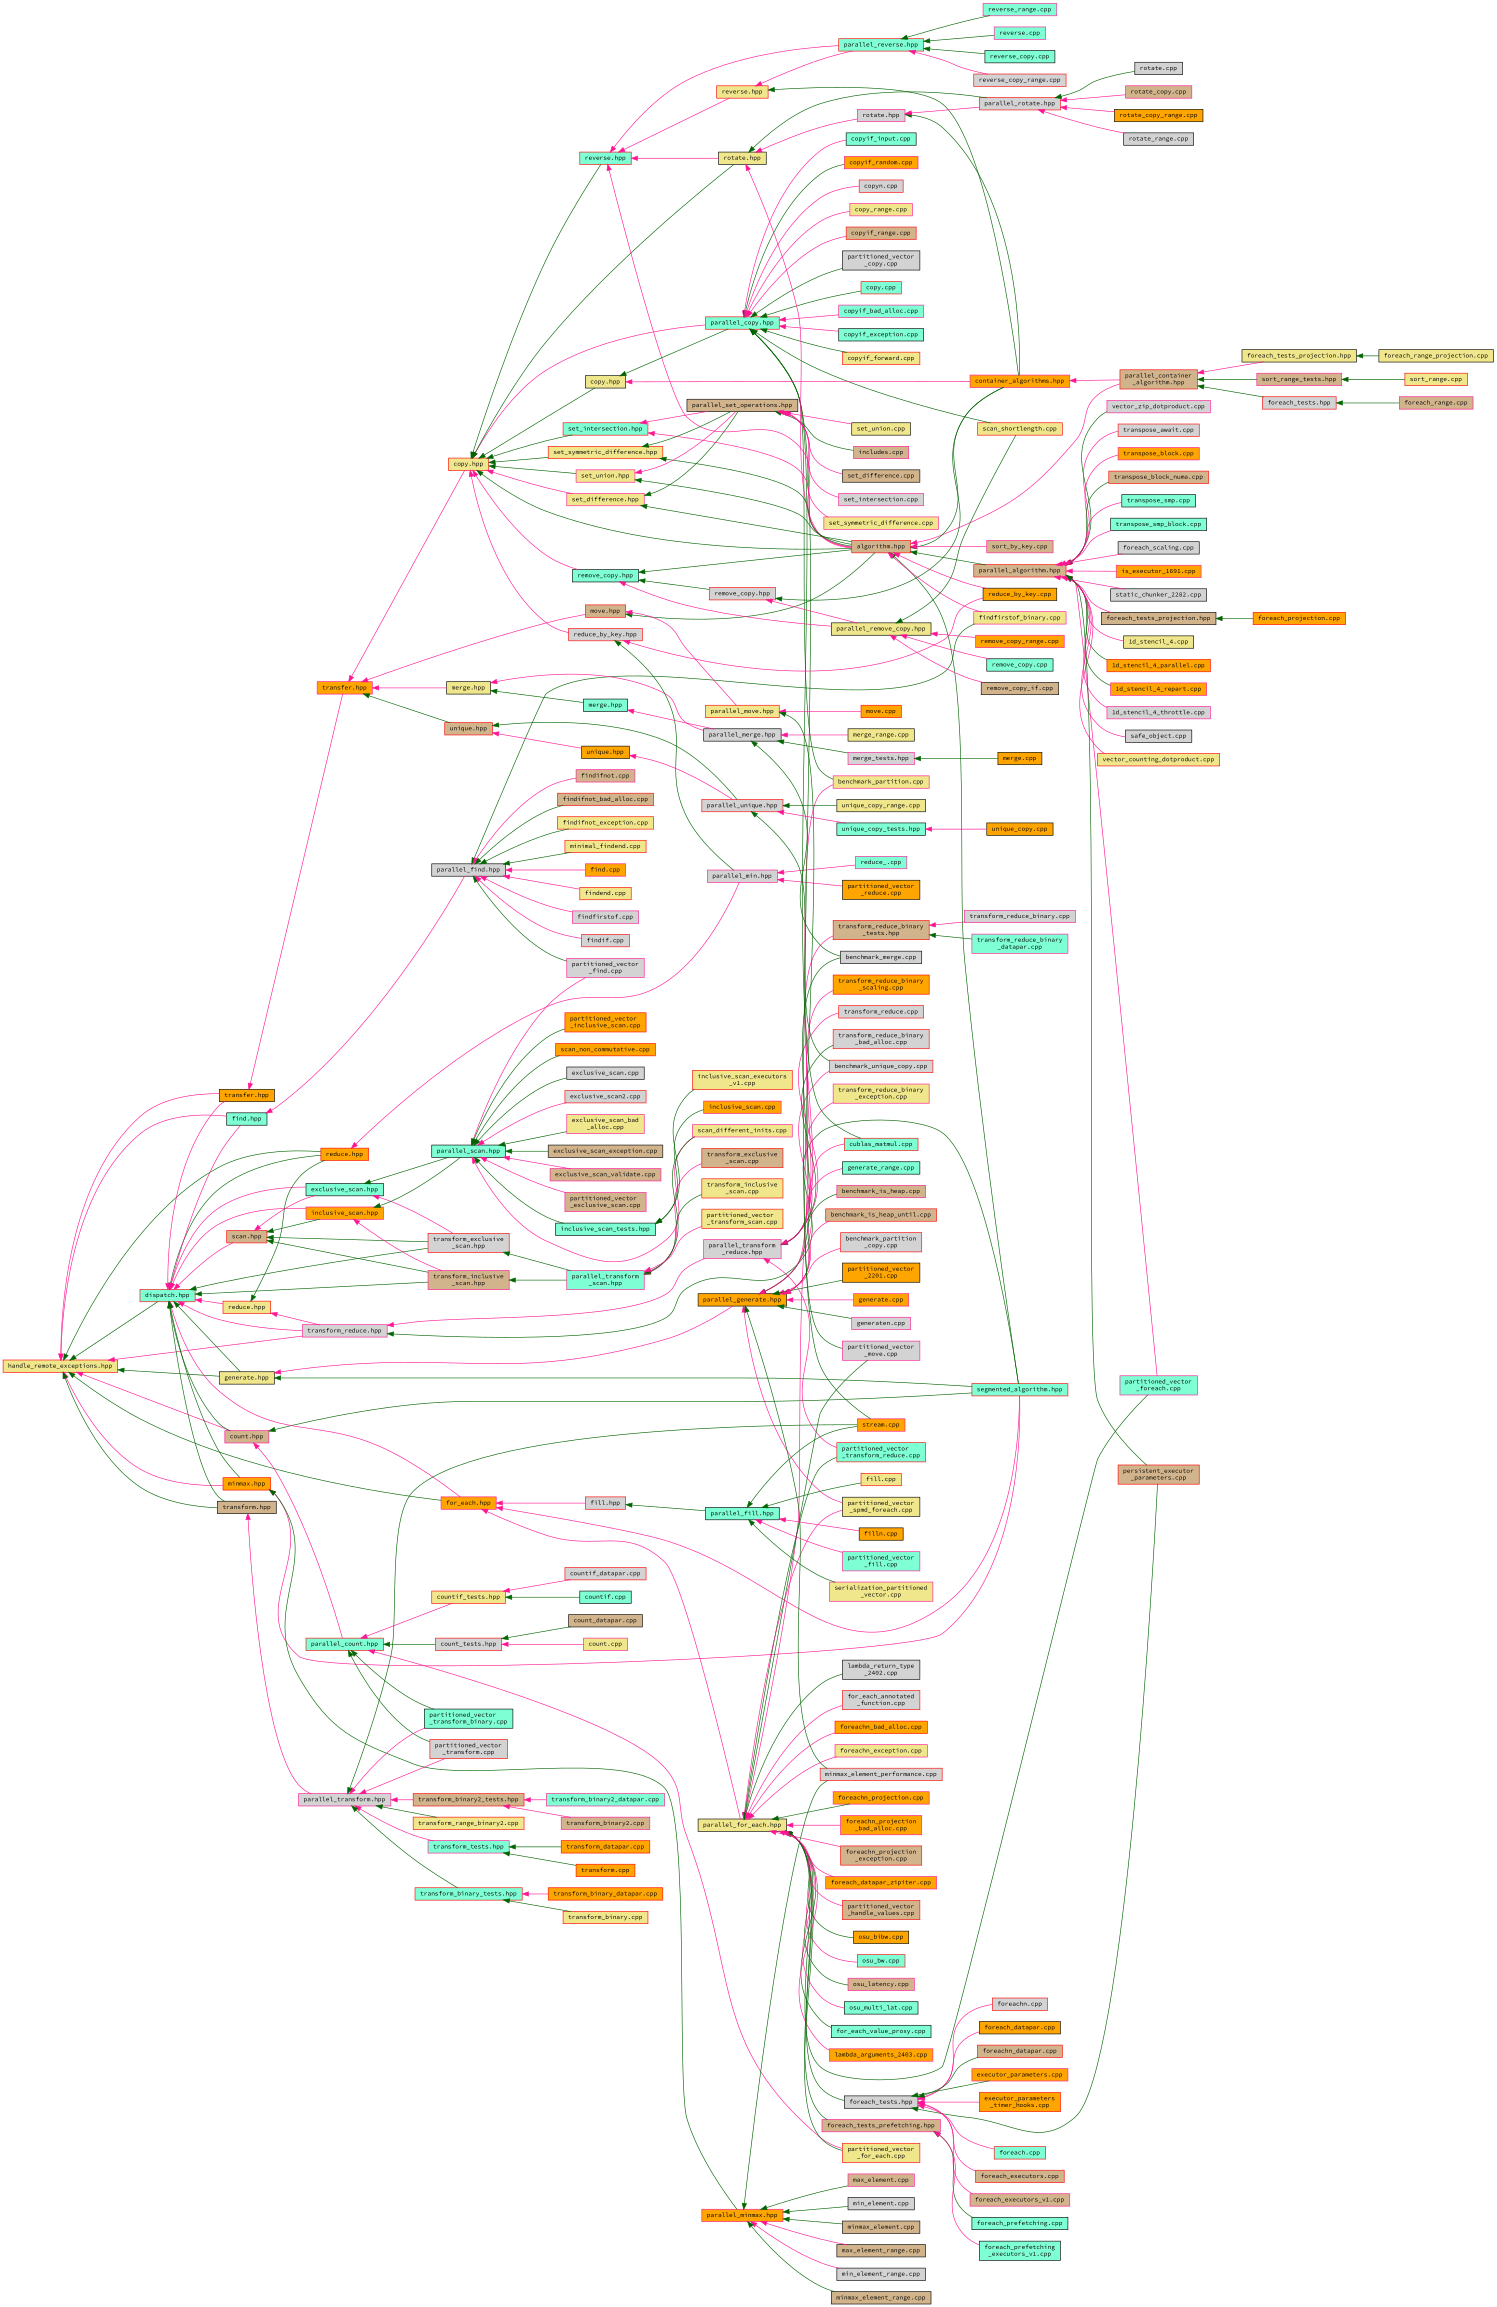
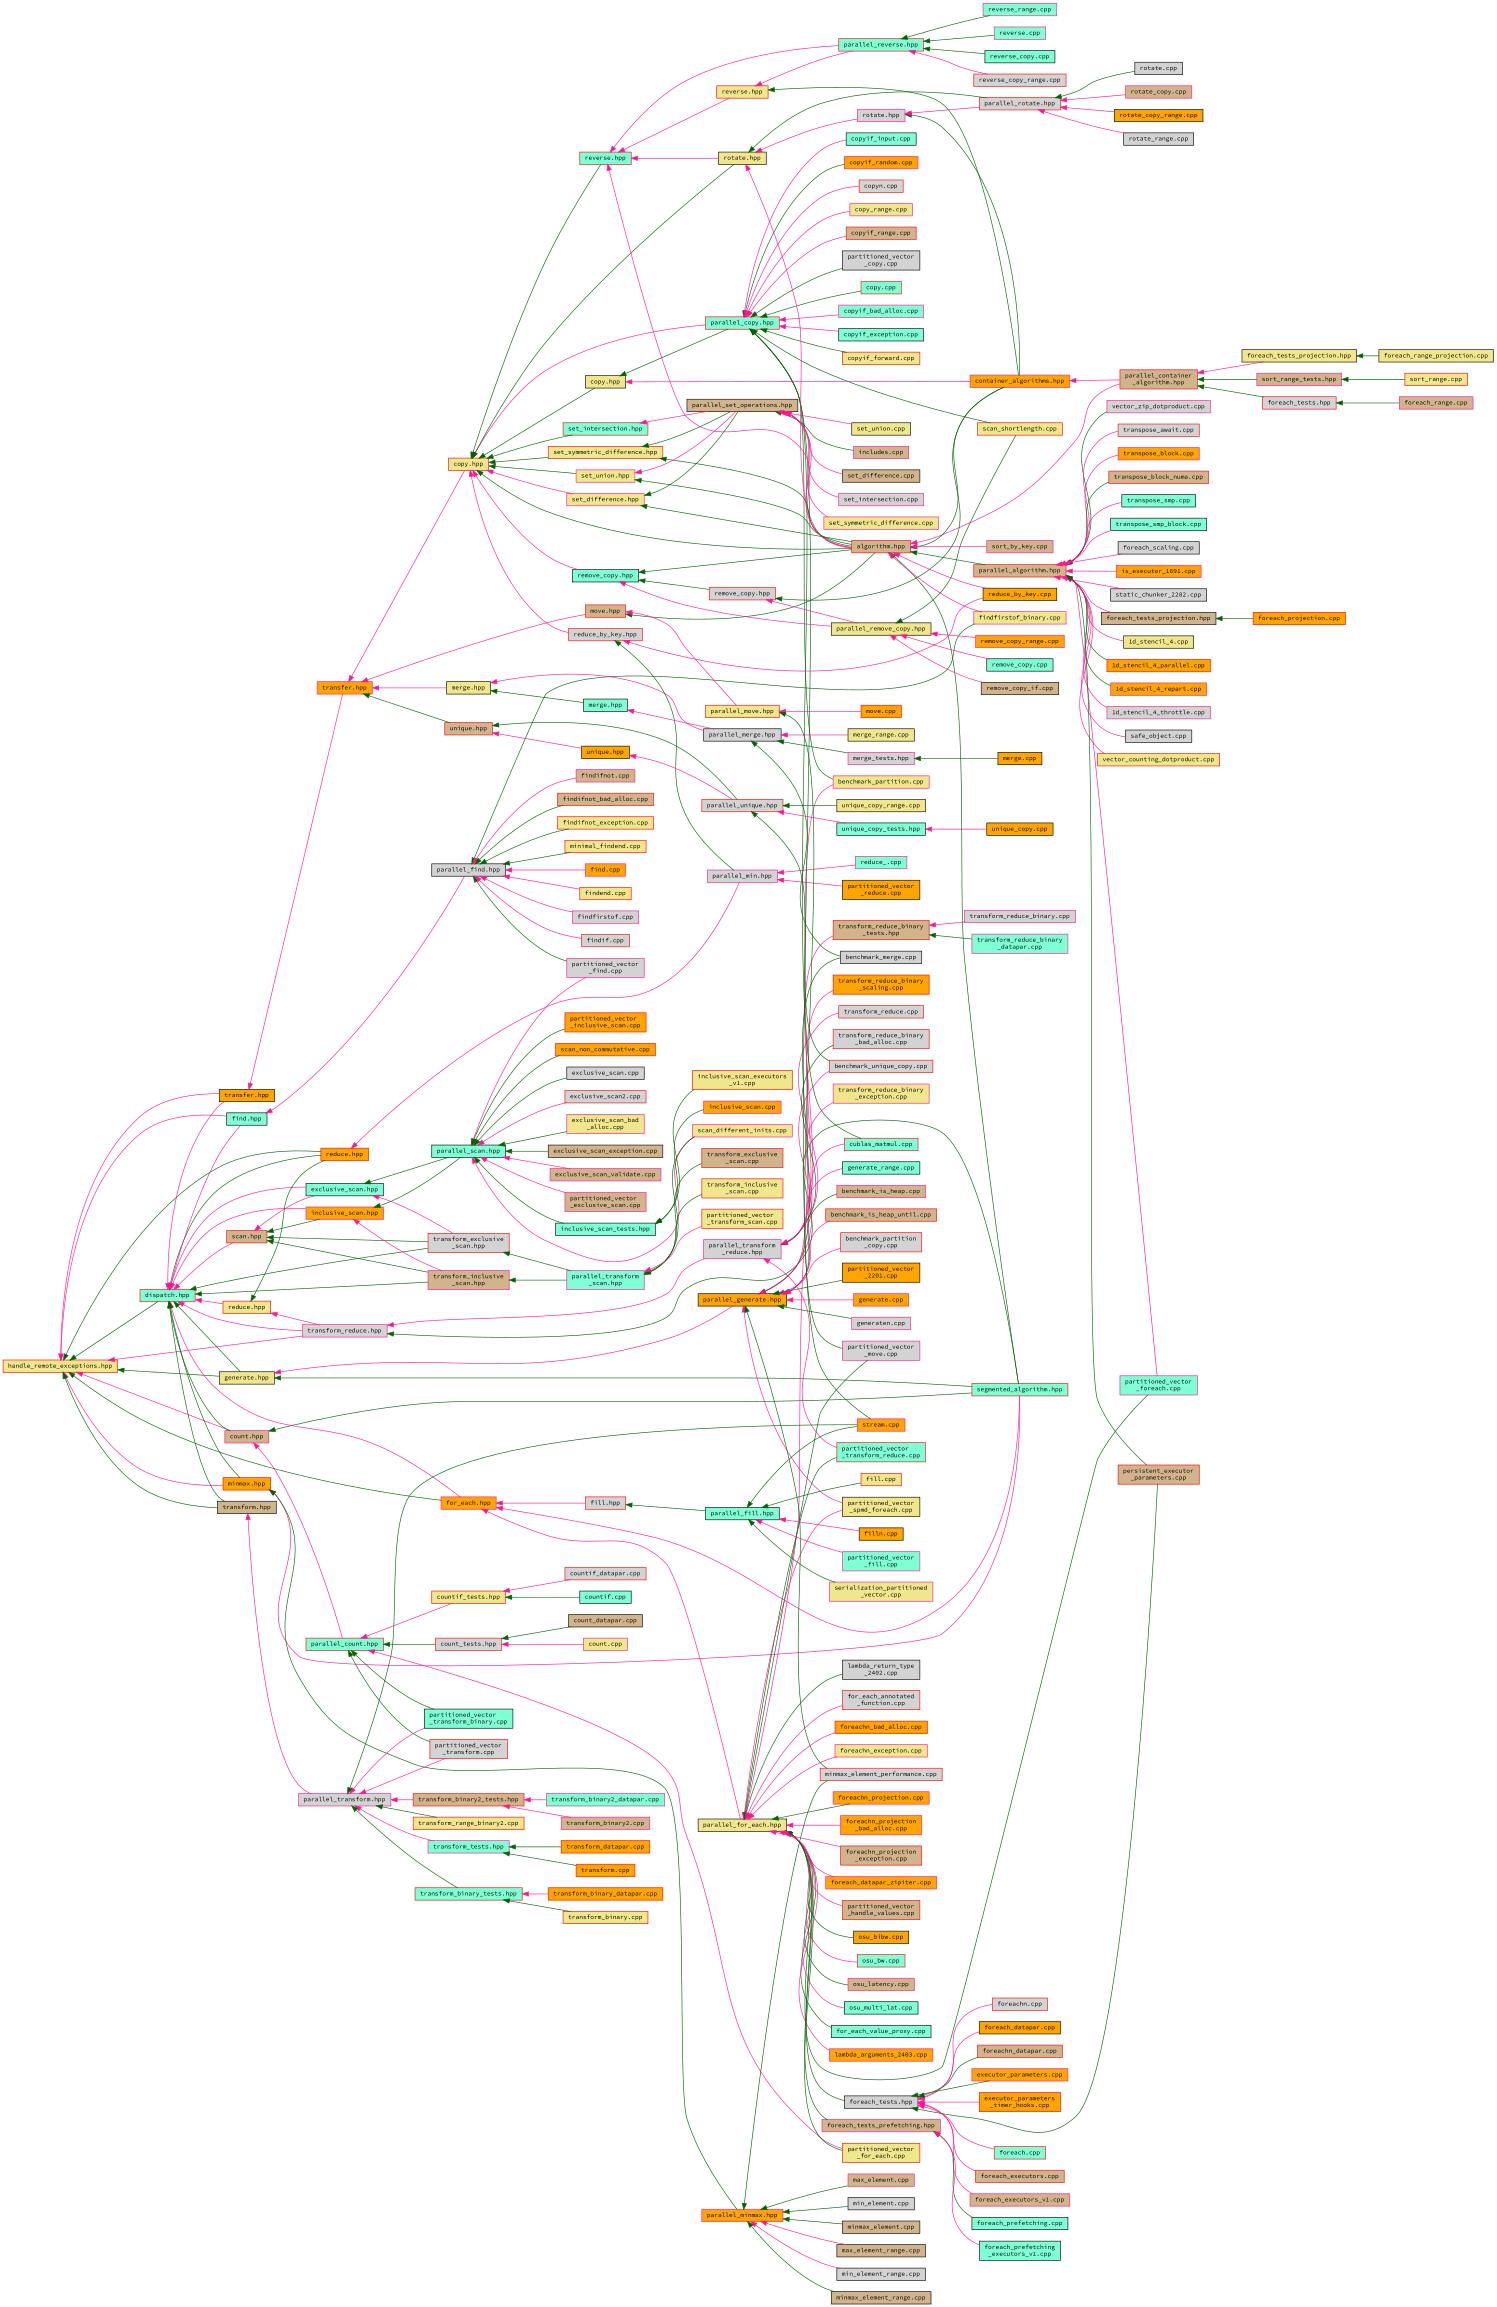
edge "algorithm.hpp" -> "set_intersection.hpp": now "algorithm.hpp" -> "parallel_set_operations.hpp"
edge "transform_exclusive _scan.cpp" -> "parallel_transform _scan.hpp": color deeppink -> darkgreen
